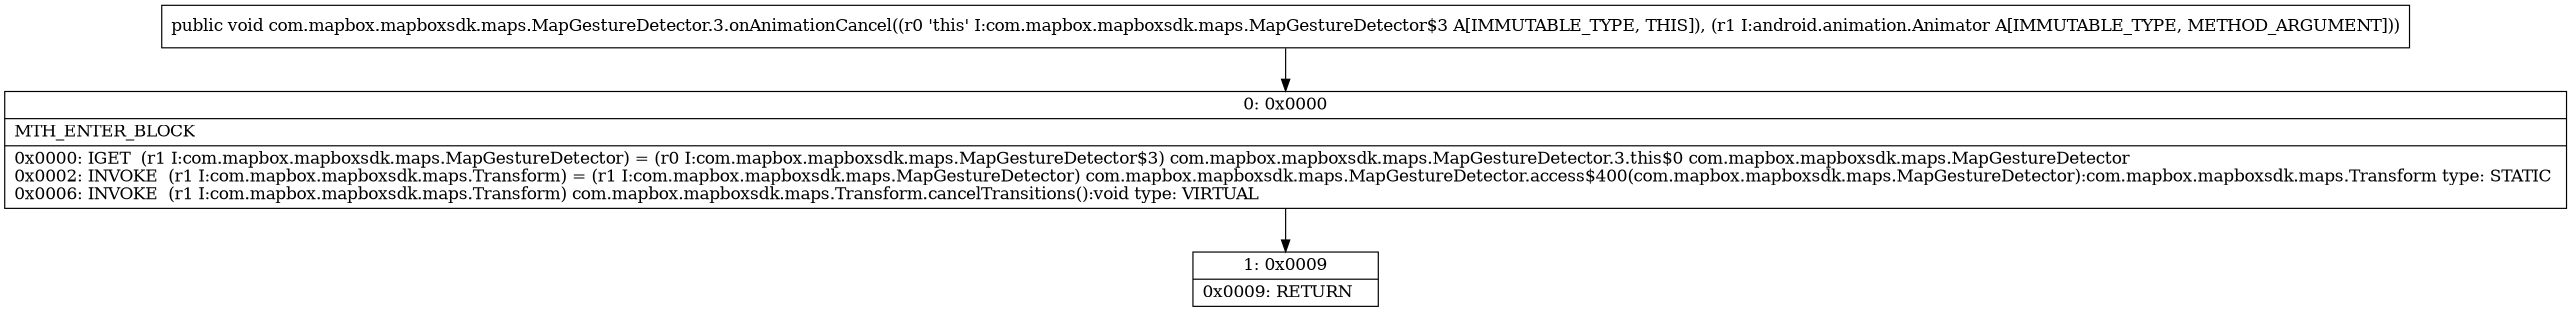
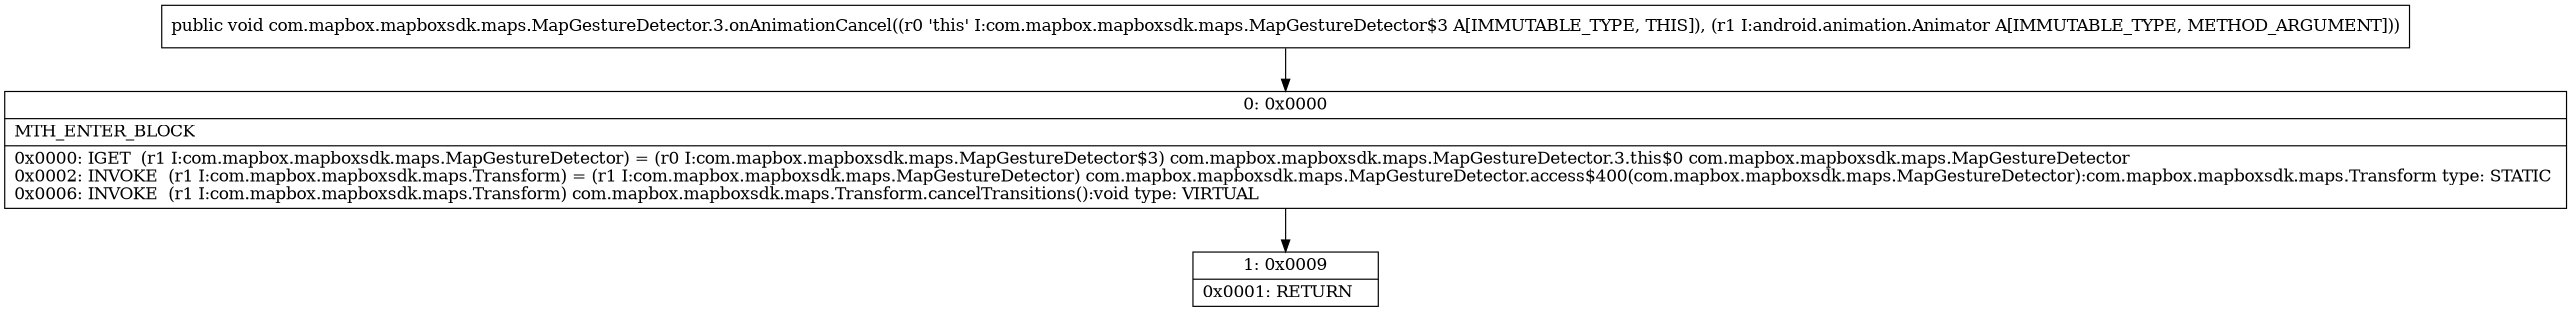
node "1: 0x0009": text "0x0009: RETURN" -> "0x0001: RETURN"
